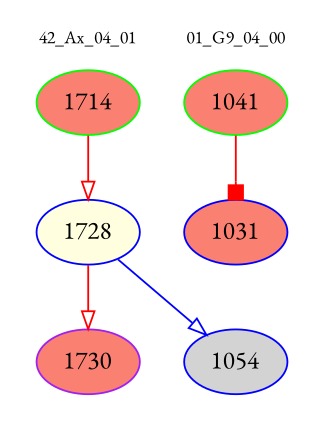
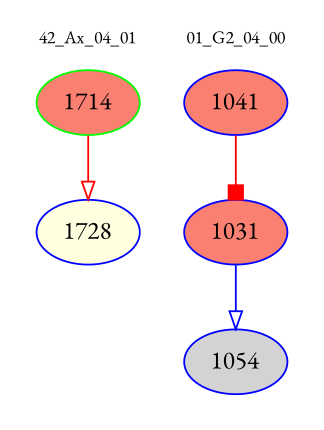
cluster "01_G9_04_00": label "01_G9_04_00" -> "01_G2_04_00"
node "1041": color green -> blue
edge "1728" -> "1054": now "1031" -> "1054"
node "1730": removed
